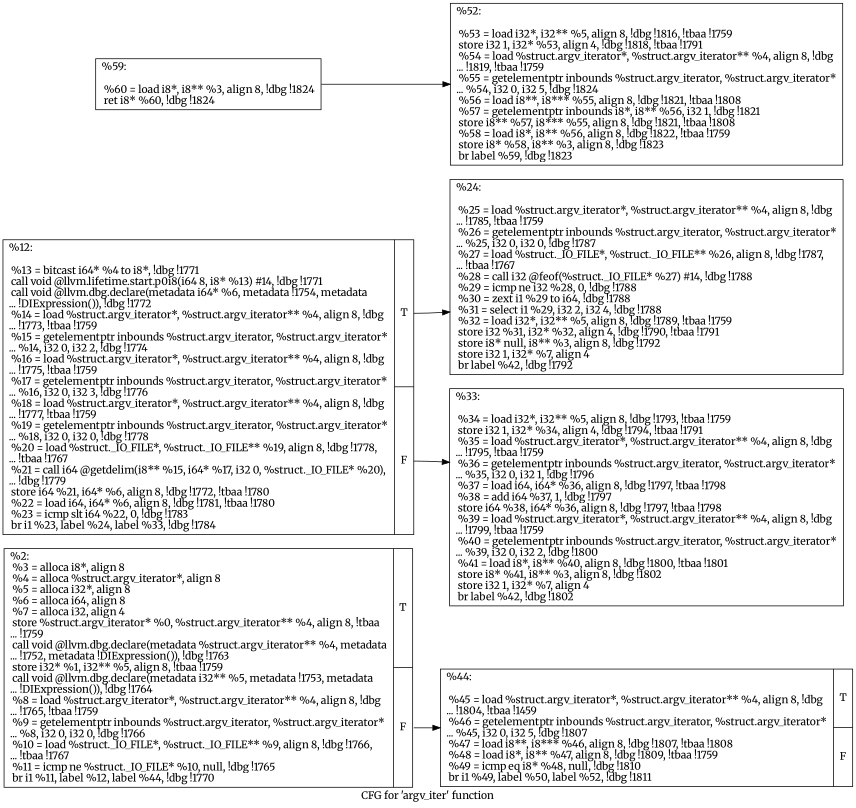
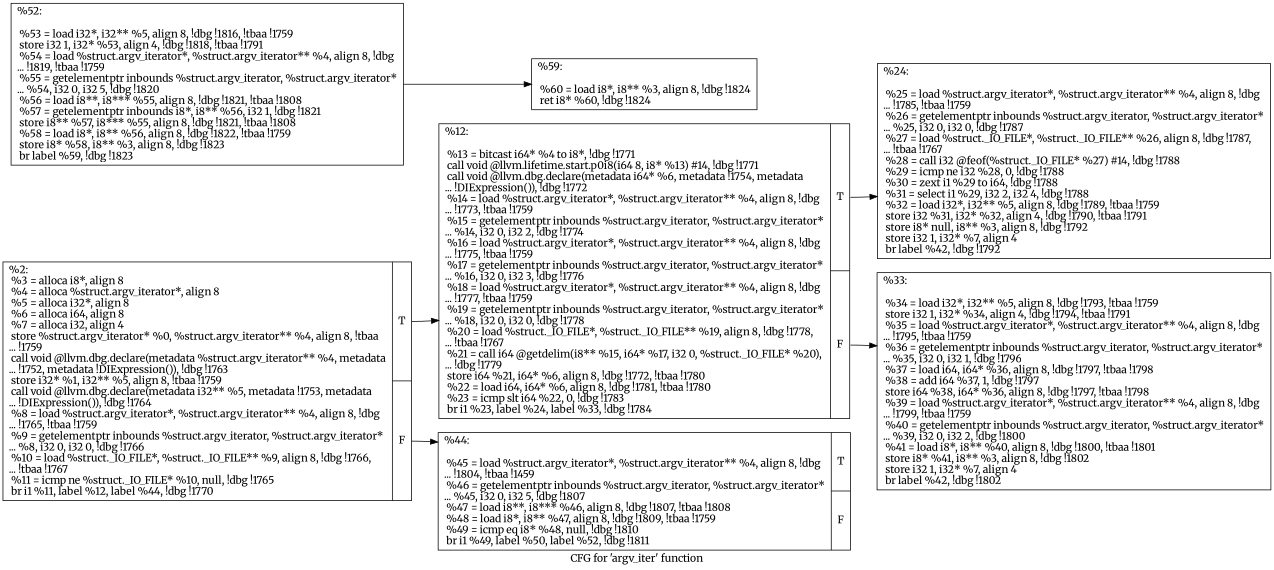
edge "%59:" -> "%52:": reversed
node "%52:": text "... %54, i32 0, i32 5, !dbg !1824" -> "... %54, i32 0, i32 5, !dbg !1820"
edge "%2:" -> "%12:": added
